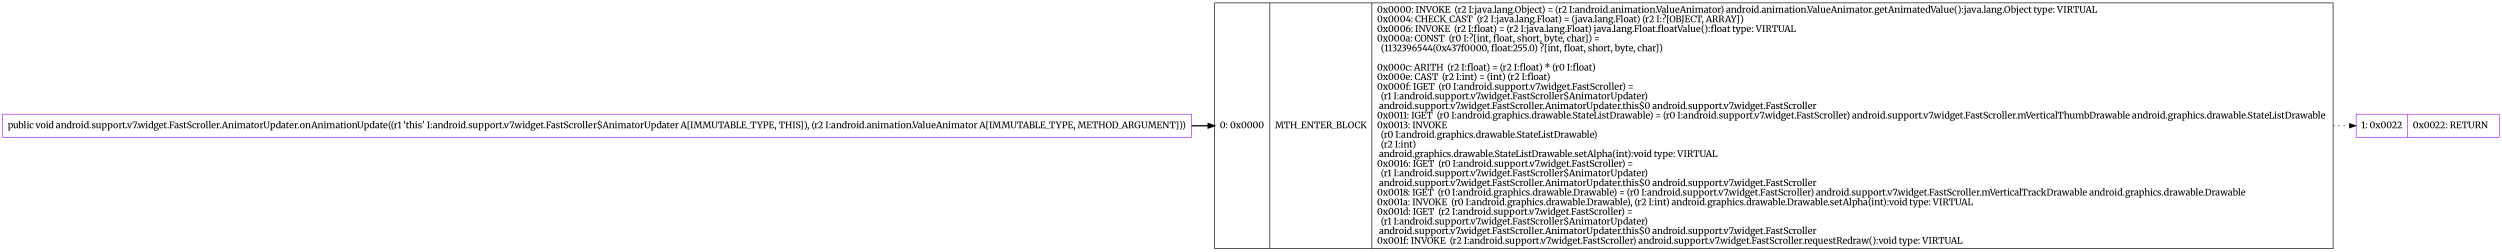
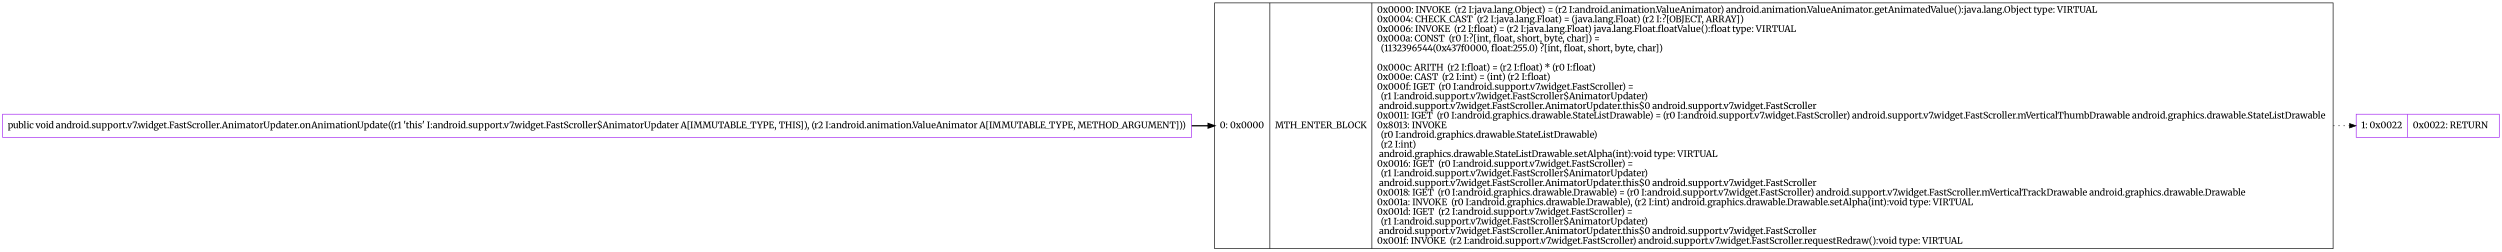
node "0: 0x0000": text "0x0013: INVOKE" -> "0x8013: INVOKE"
